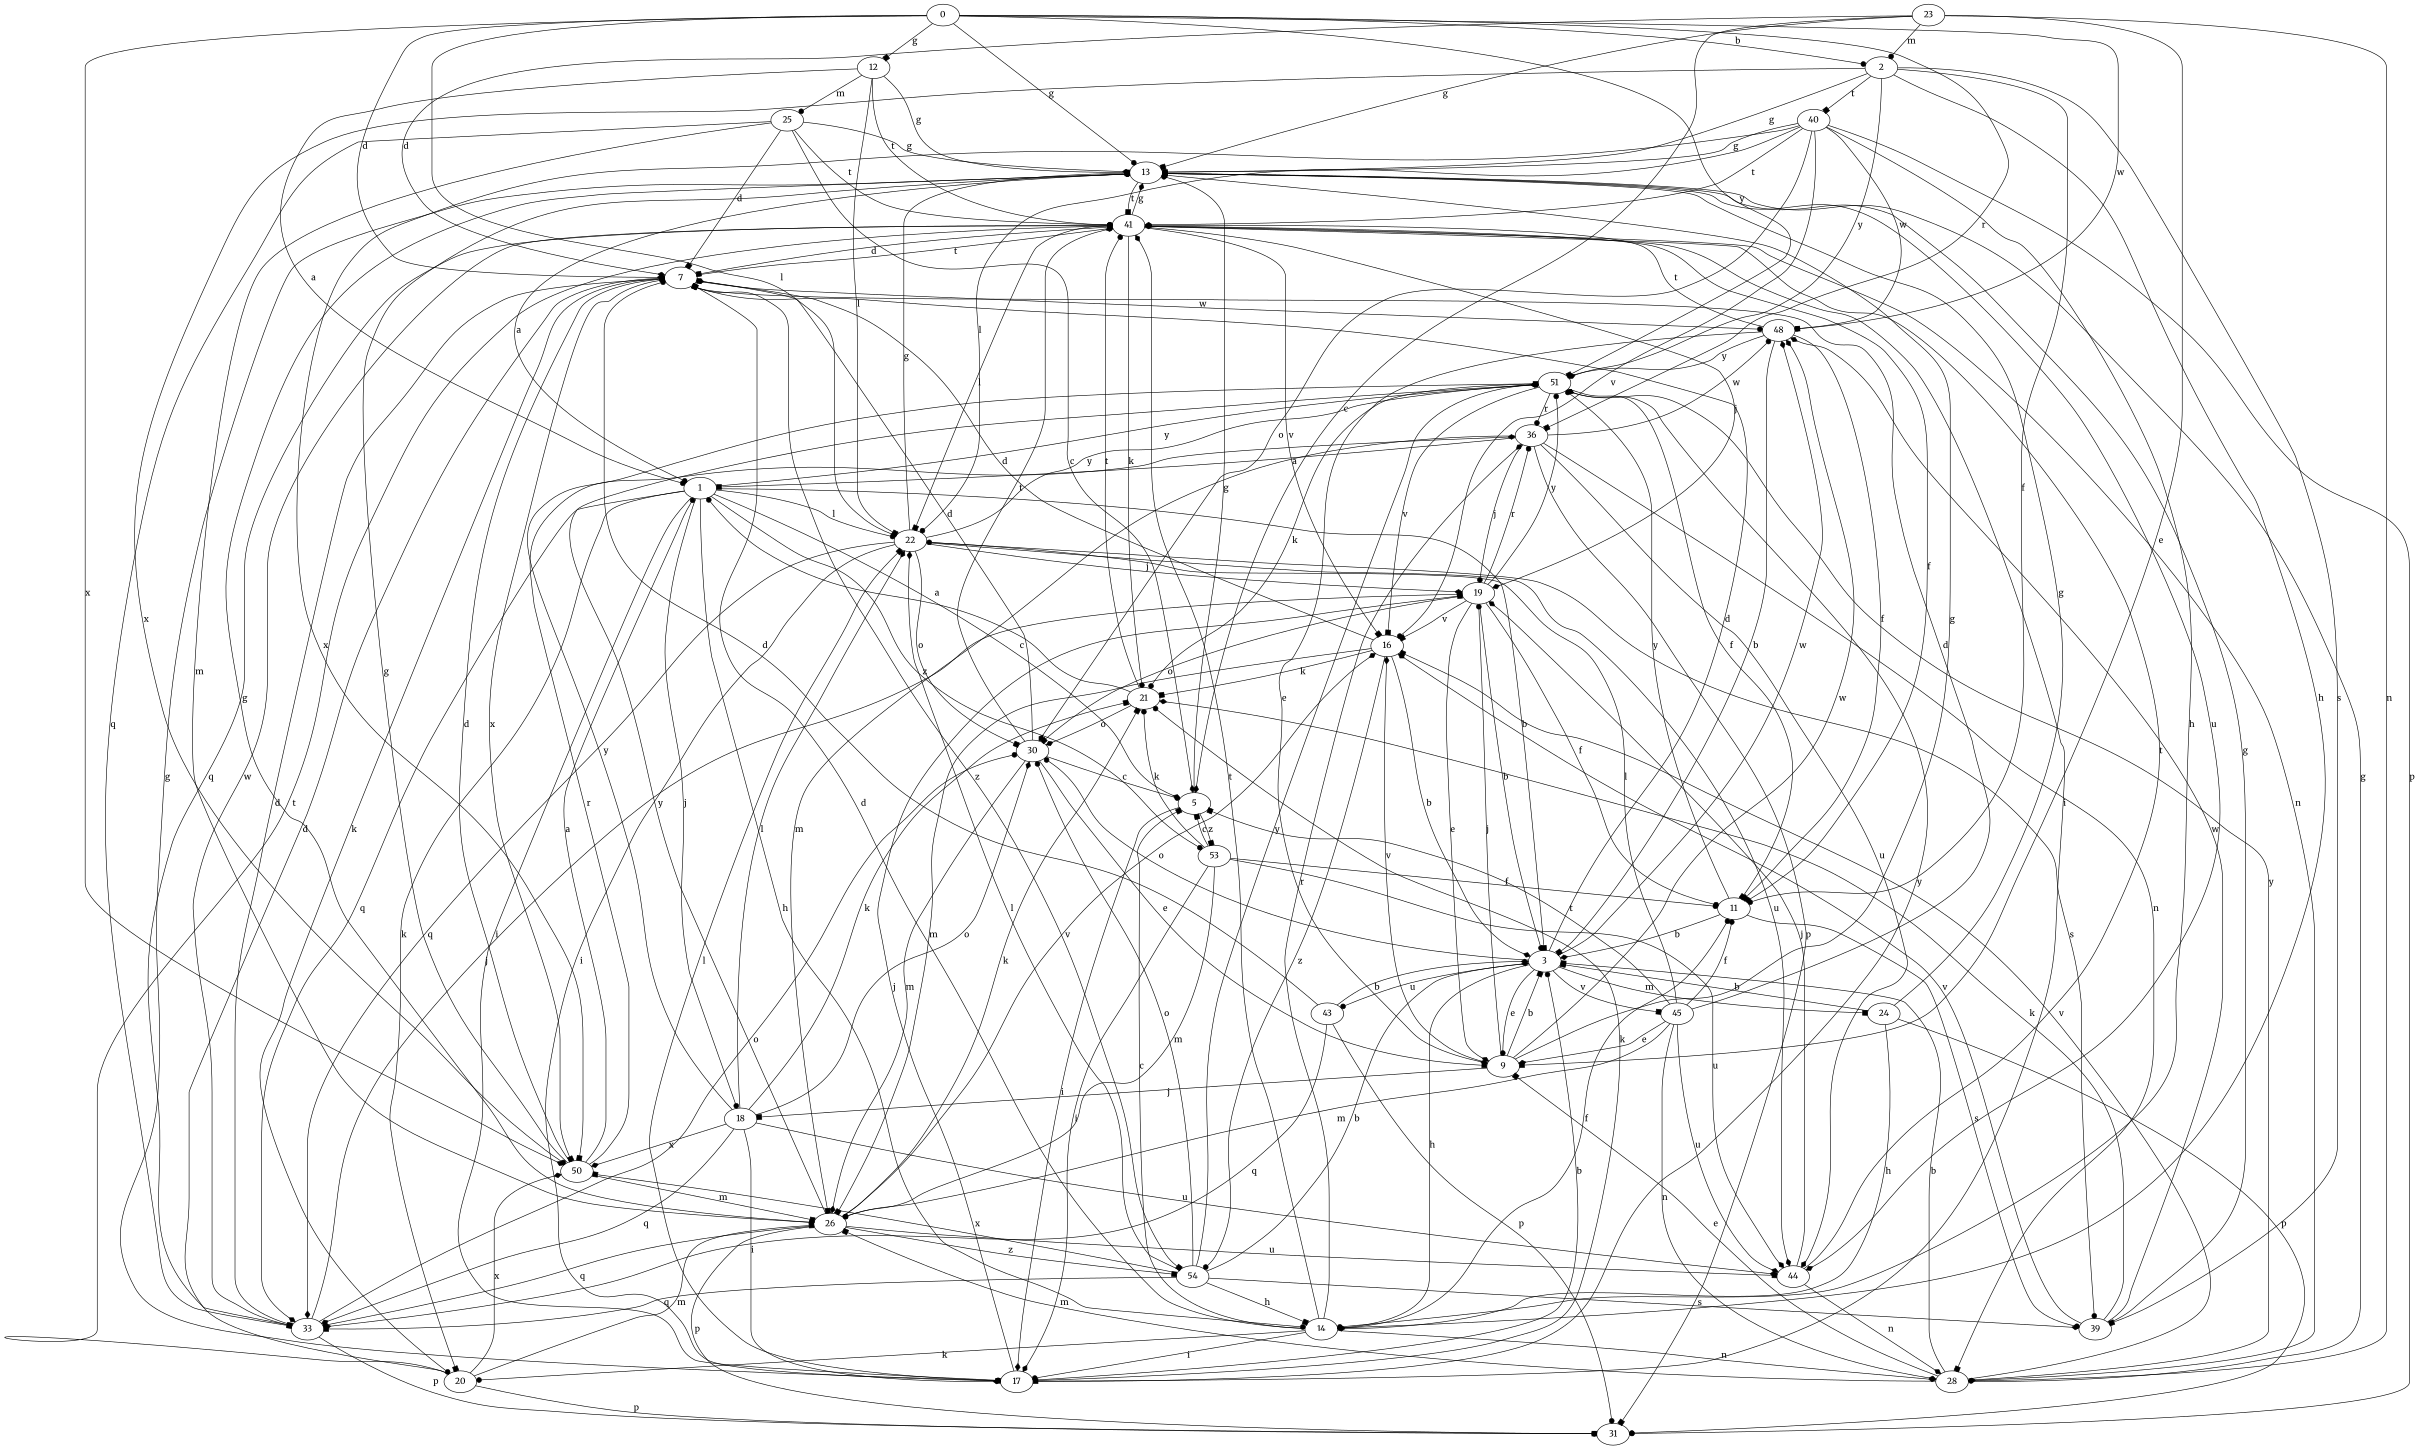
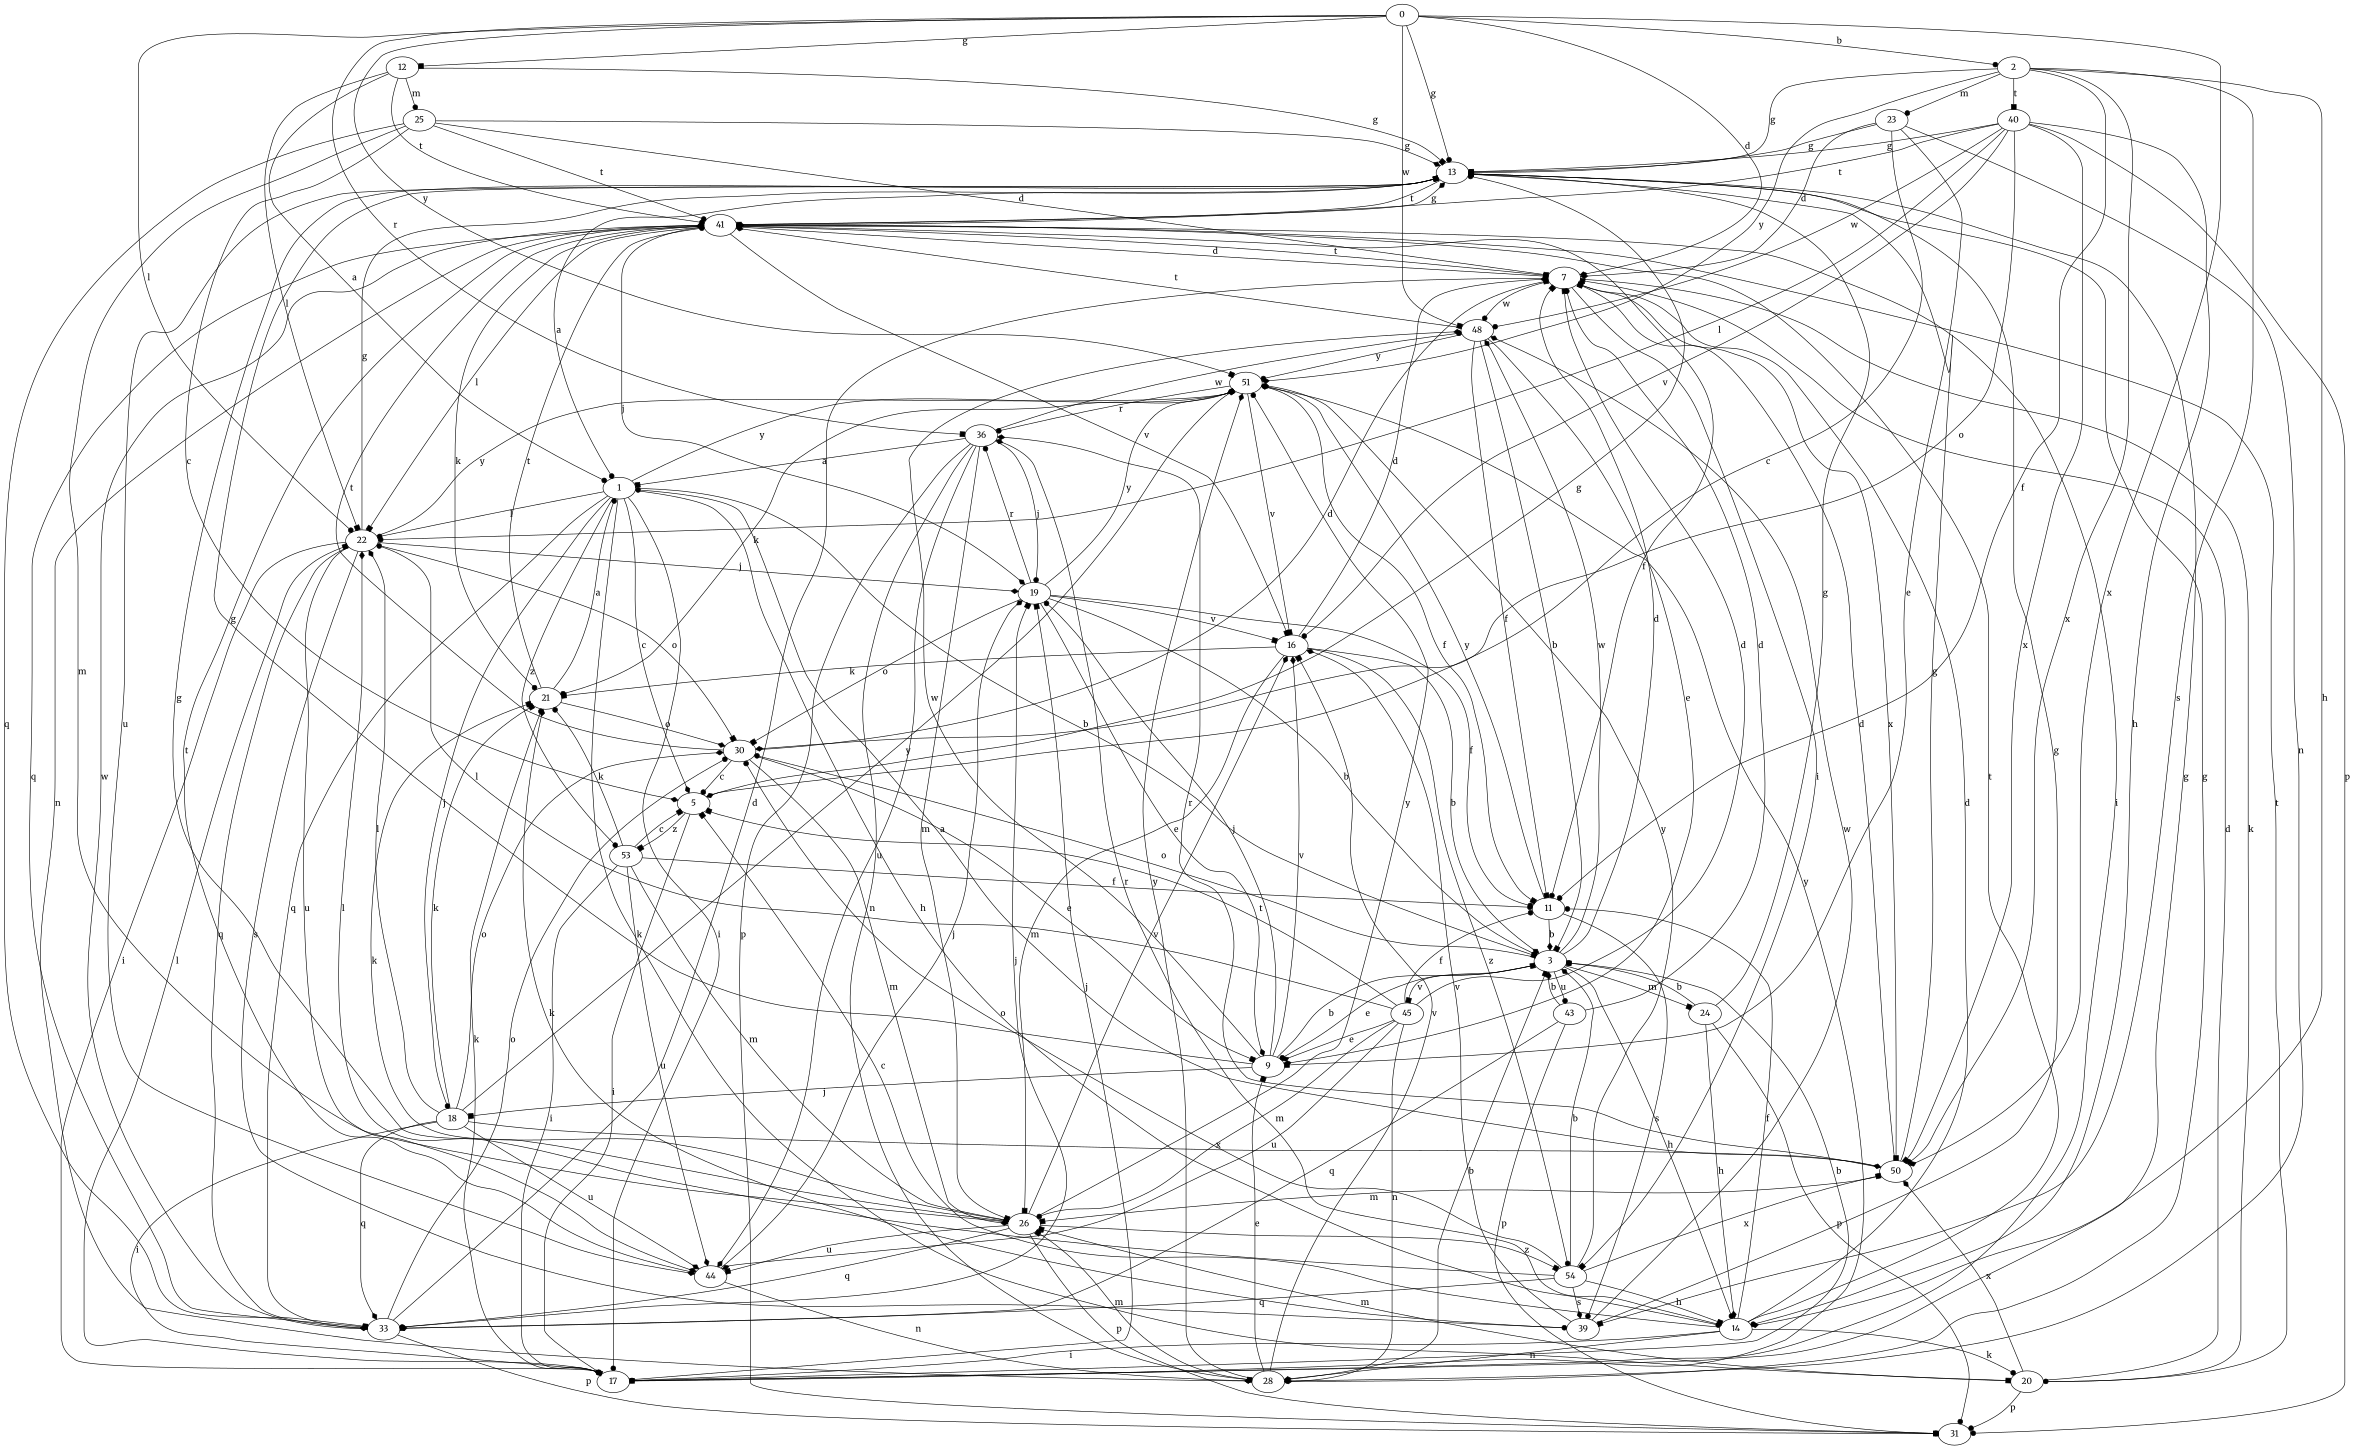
edge "23" -> "2": reversed
edge "7" -> "54": label "z" -> "i"
